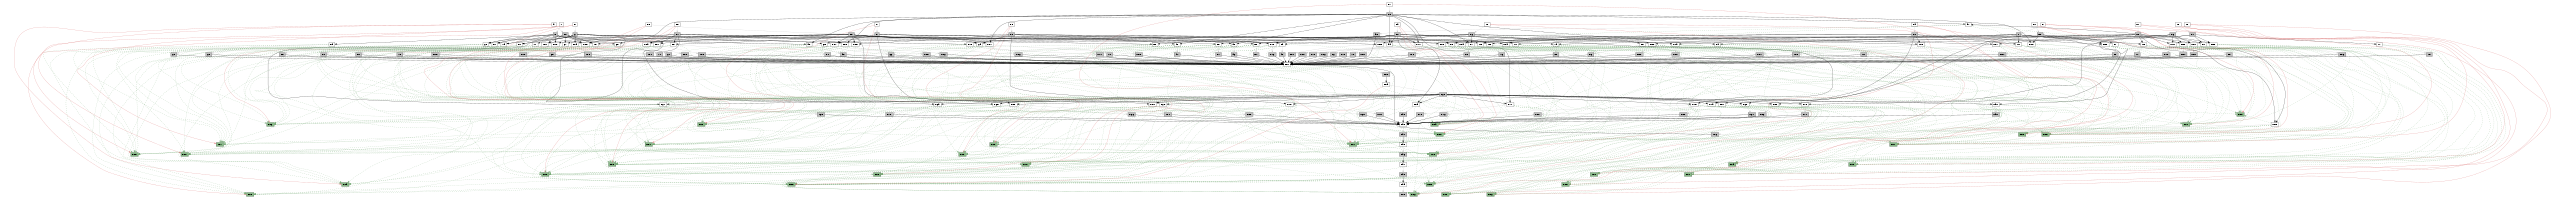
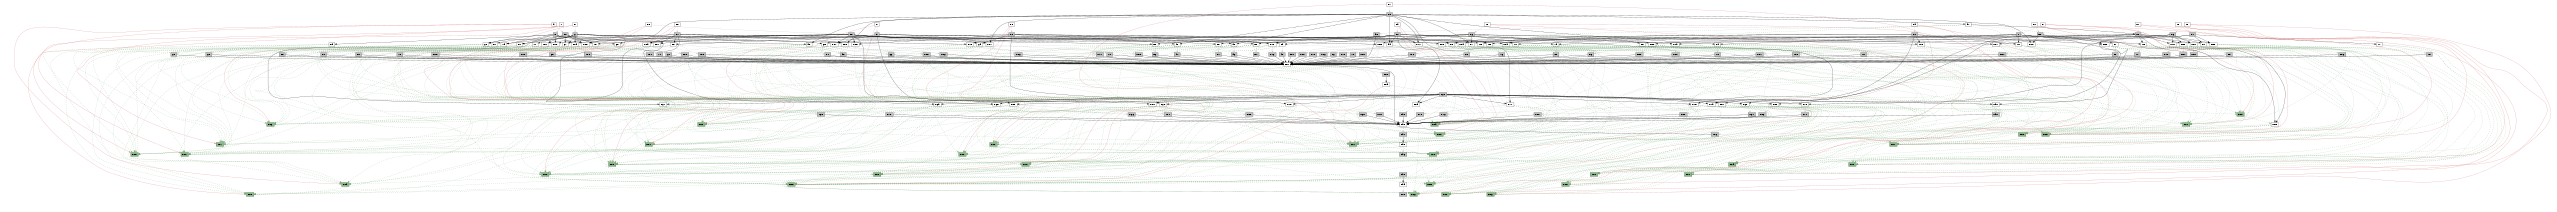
edge "28" -> "97": reversed
edge "8" -> "57": now "8" -> "109"
node "56": added
node "40": added
edge "155" -> "231": reversed
node "197": removed
